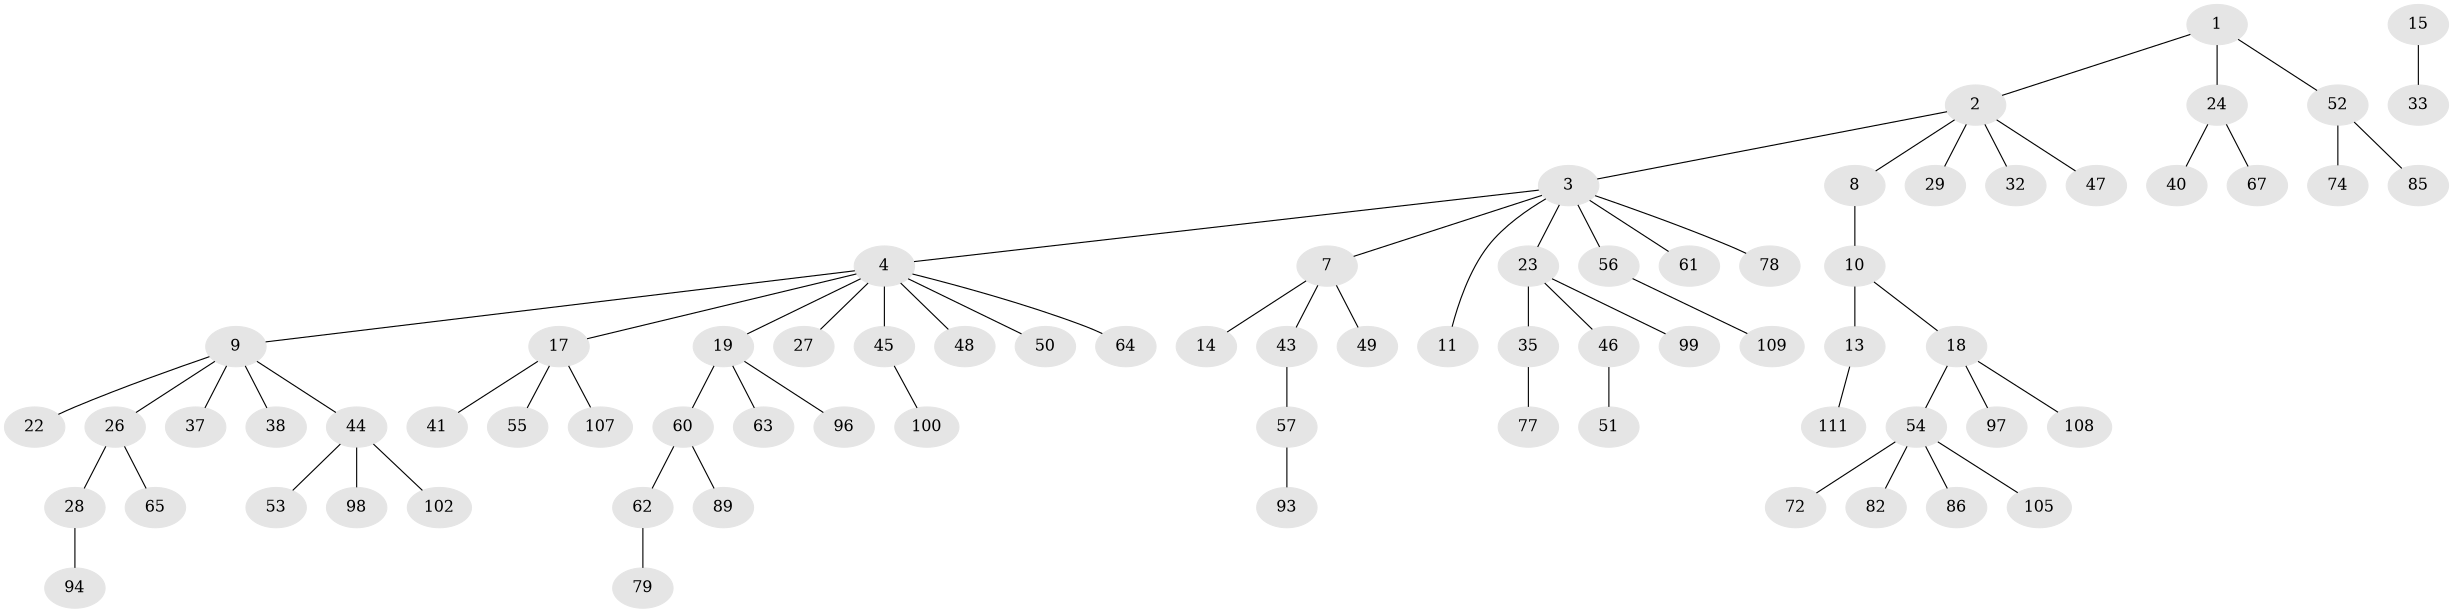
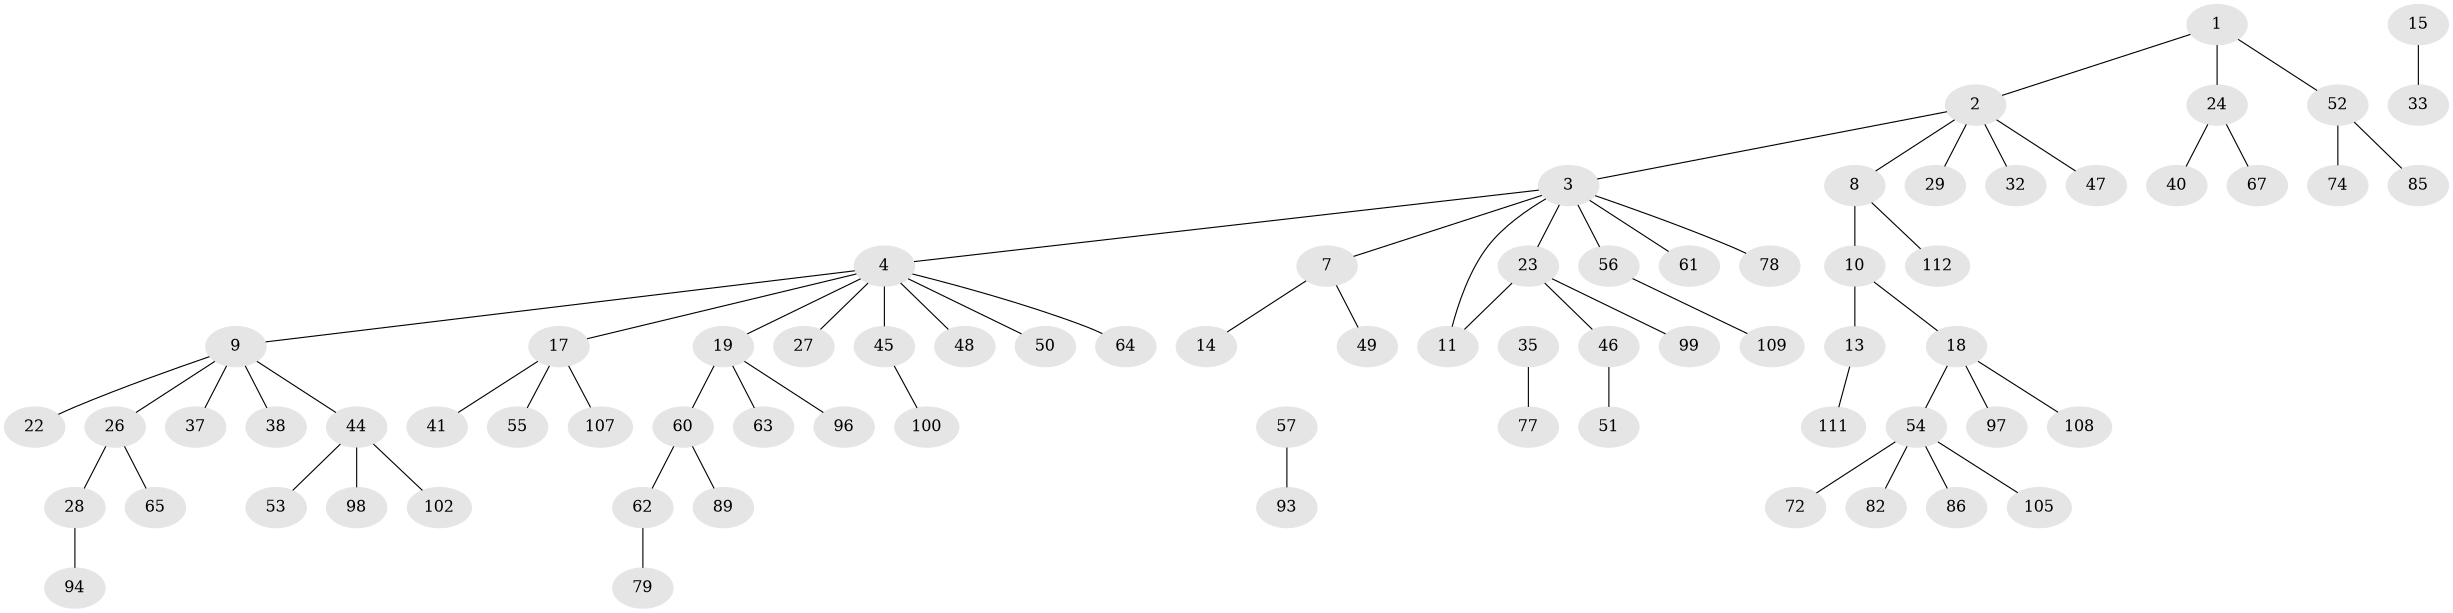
node "112": added
edge "23" -- "35": now "23" -- "11"
node "43": removed
